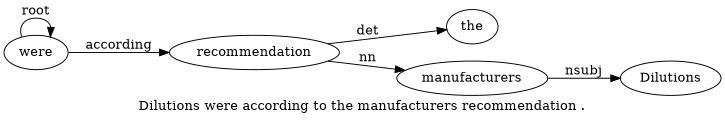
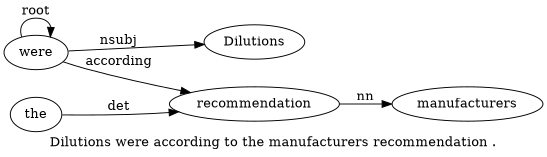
edge "recommendation" -> "the": reversed
edge "manufacturers" -> "Dilutions": now "were" -> "Dilutions"
